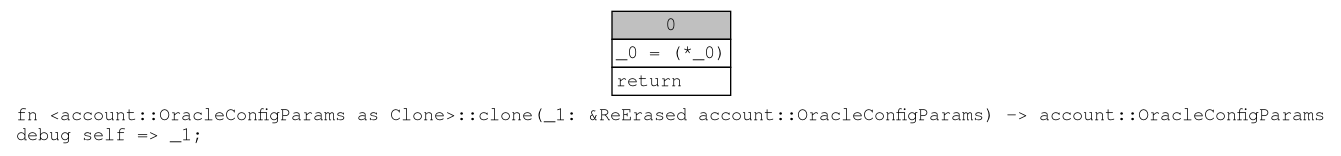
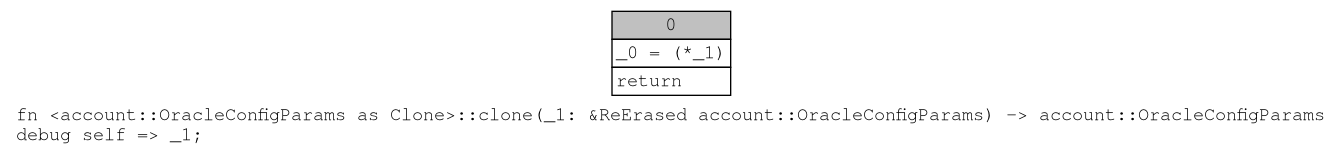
node "0": text "_0 = (*_0)" -> "_0 = (*_1)"
